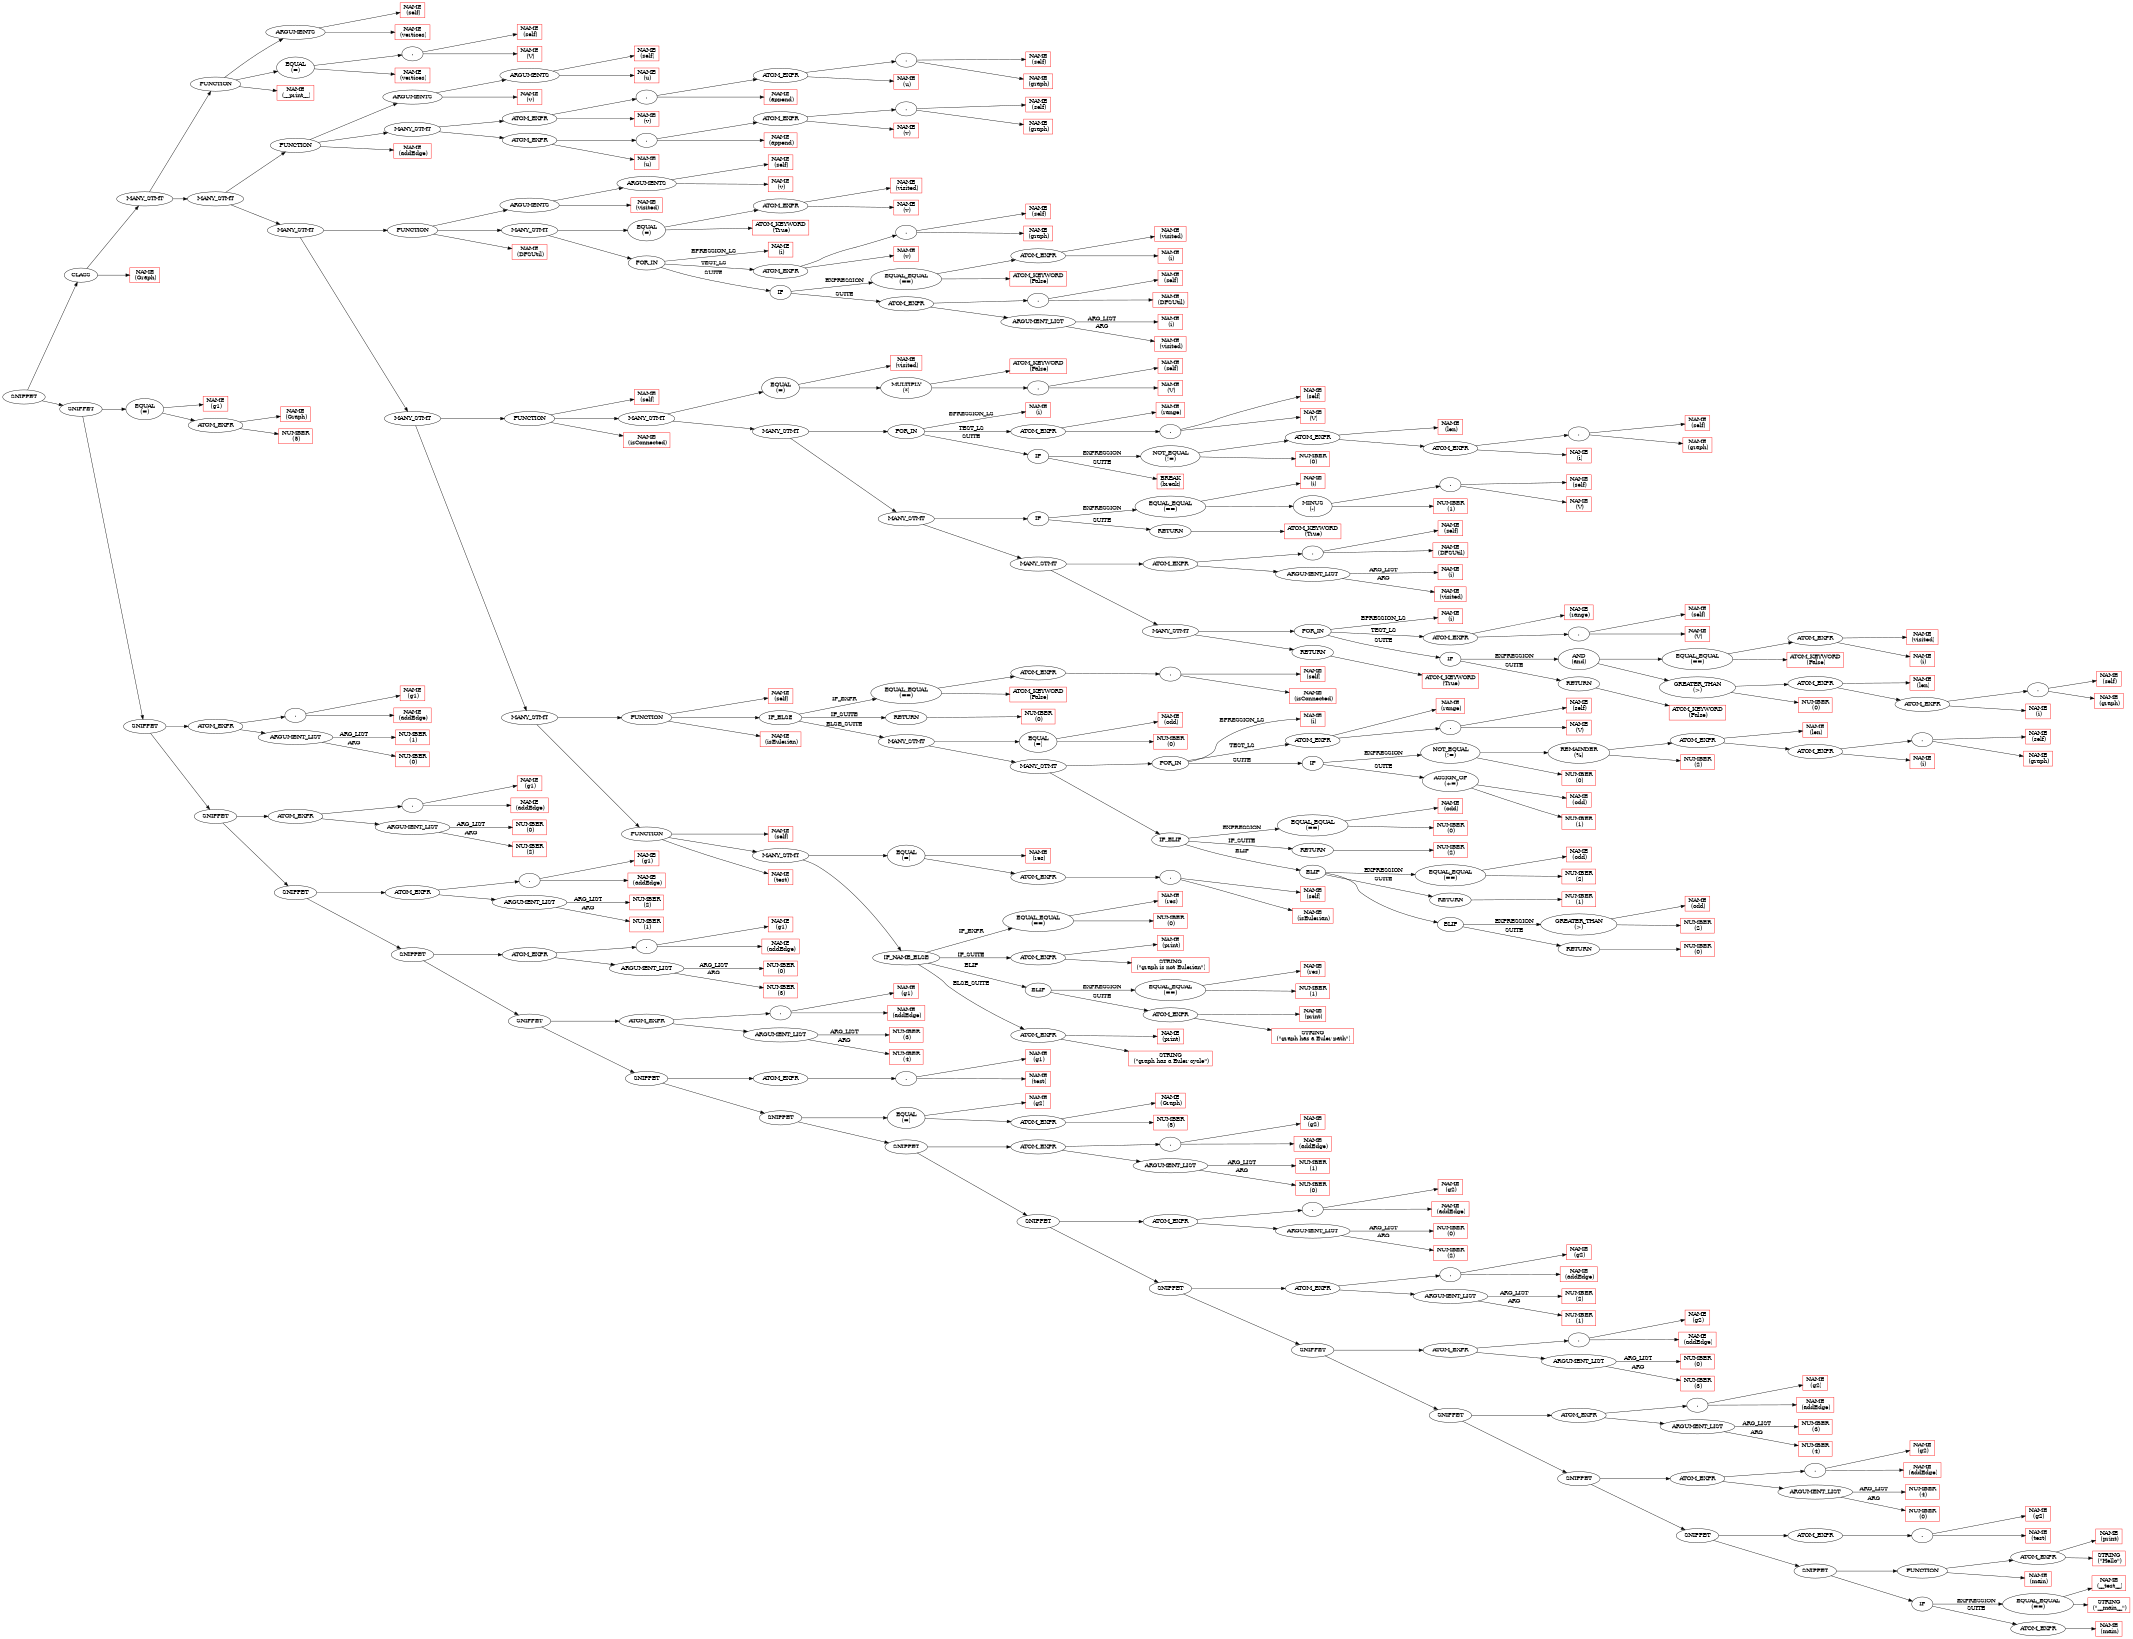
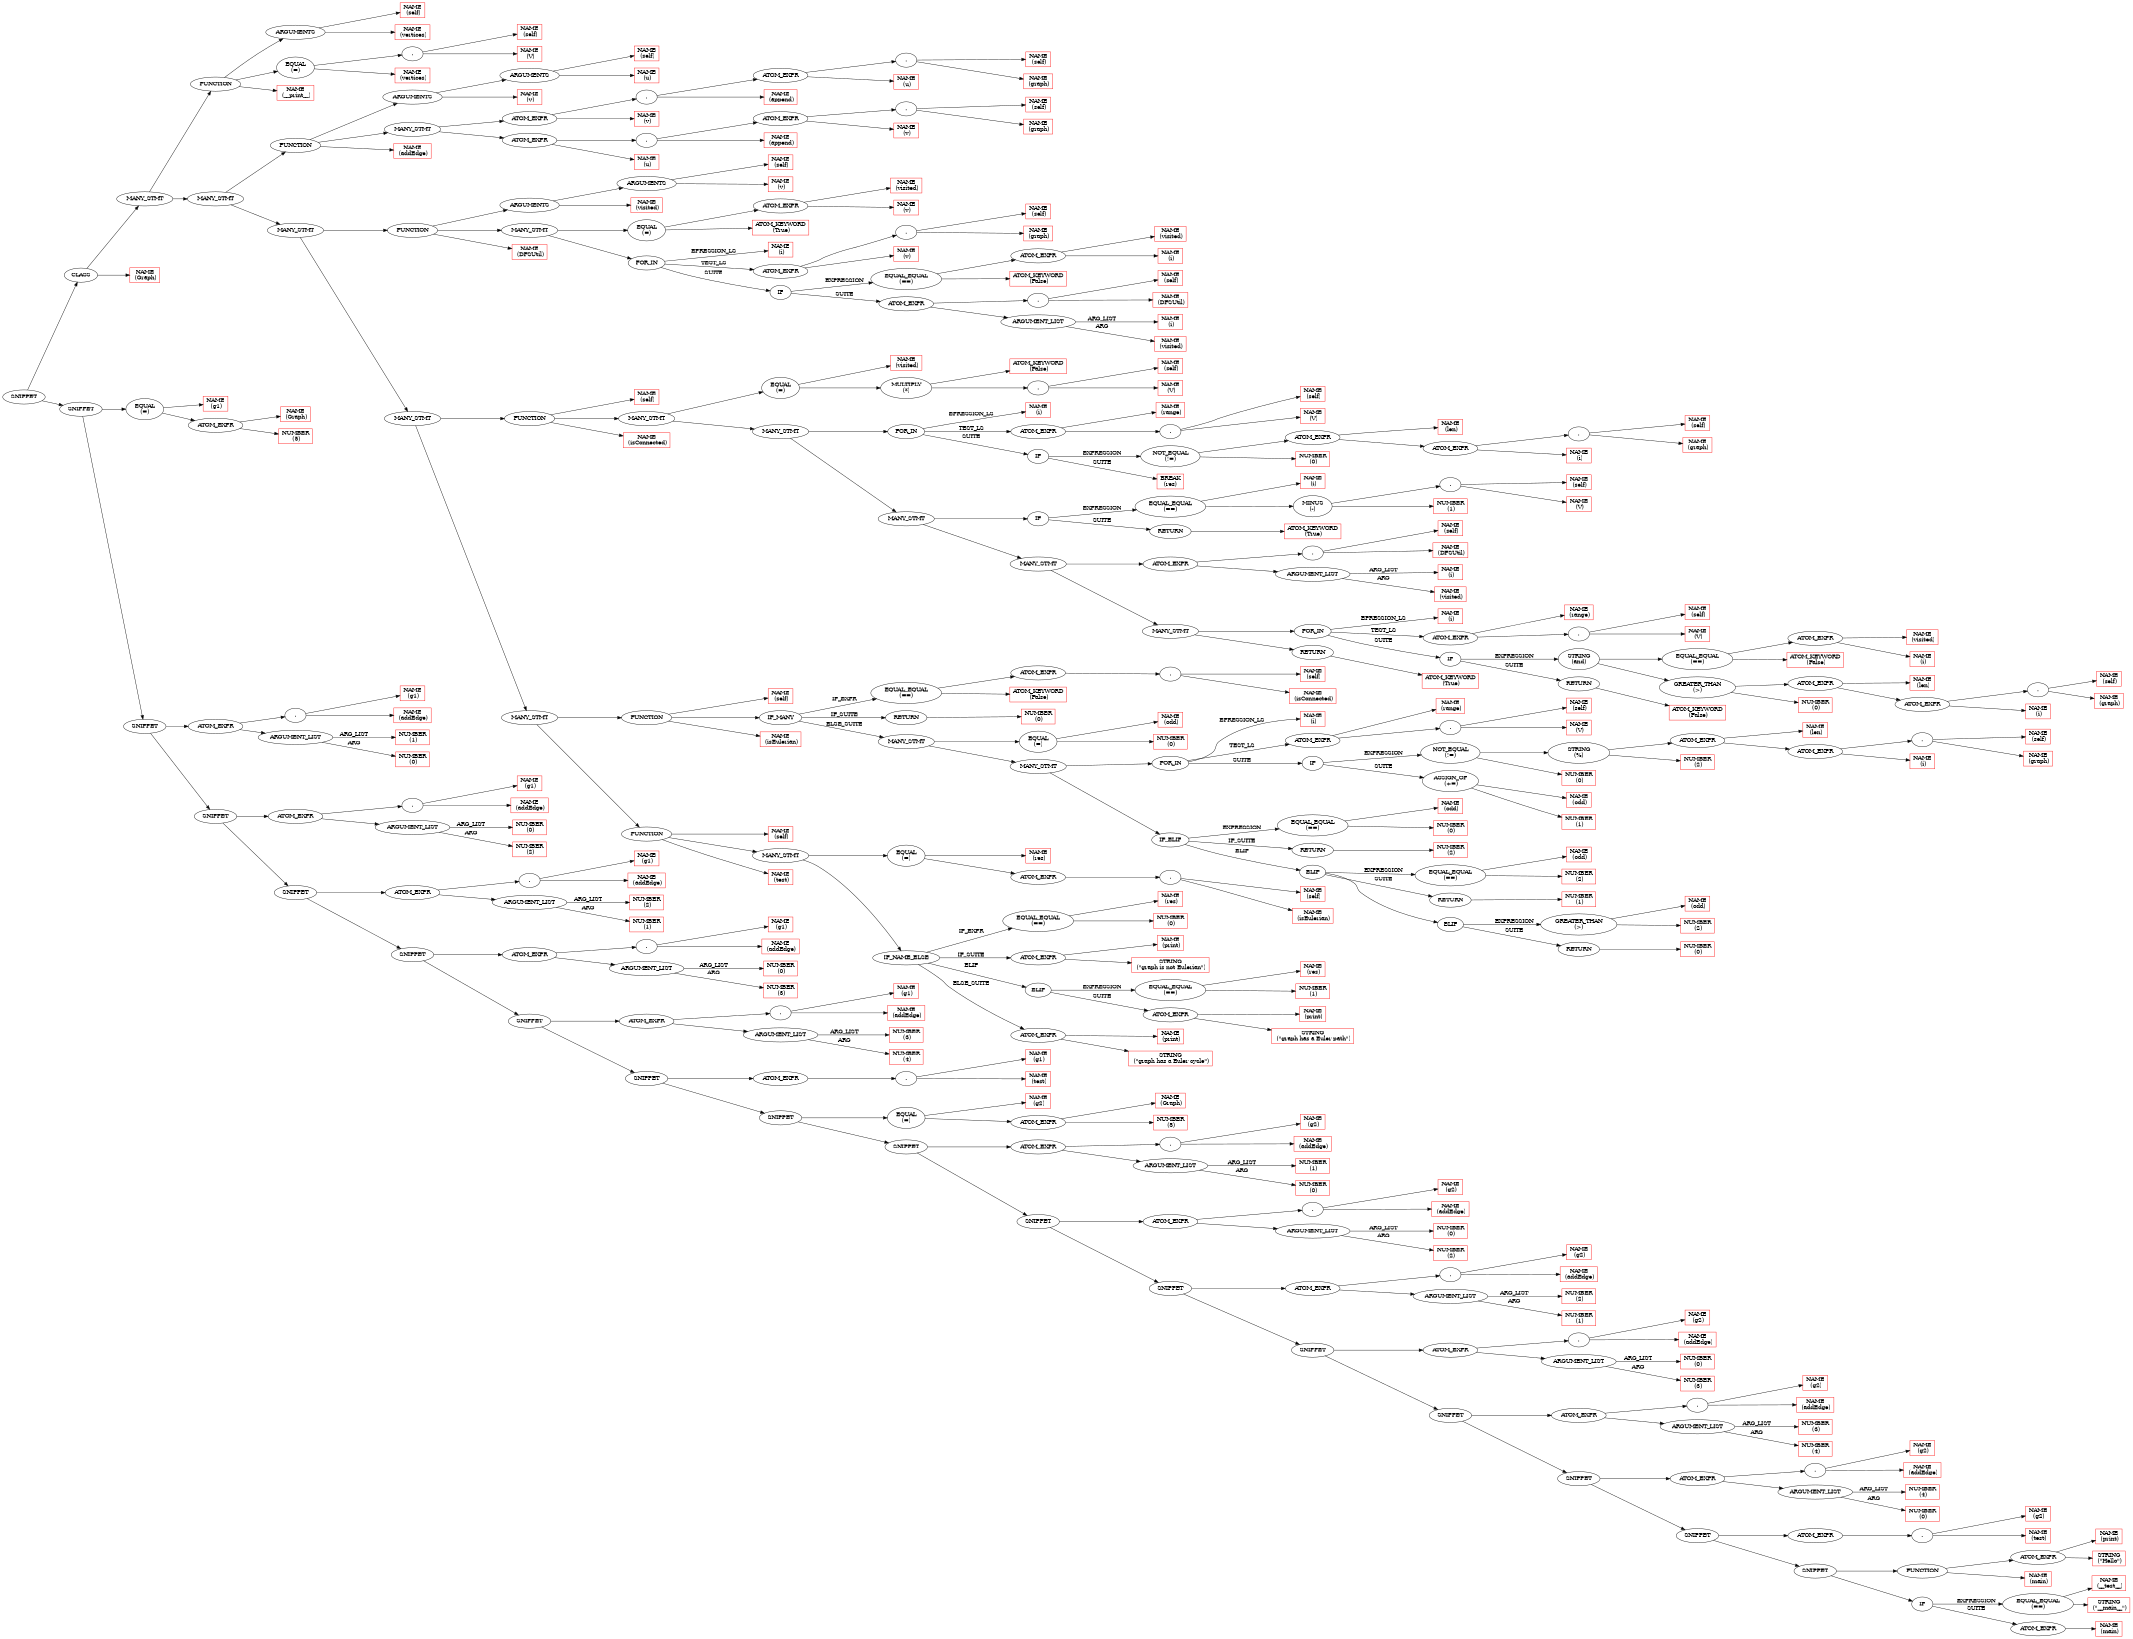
node "BREAK (break)": label "BREAK (break)" -> "BREAK (res)"
node "AND (and)": label "AND (and)" -> "STRING (and)"
node "IF_ELSE": label "IF_ELSE" -> "IF_MANY"
node "REMAINDER (%)": label "REMAINDER (%)" -> "STRING (%)"
